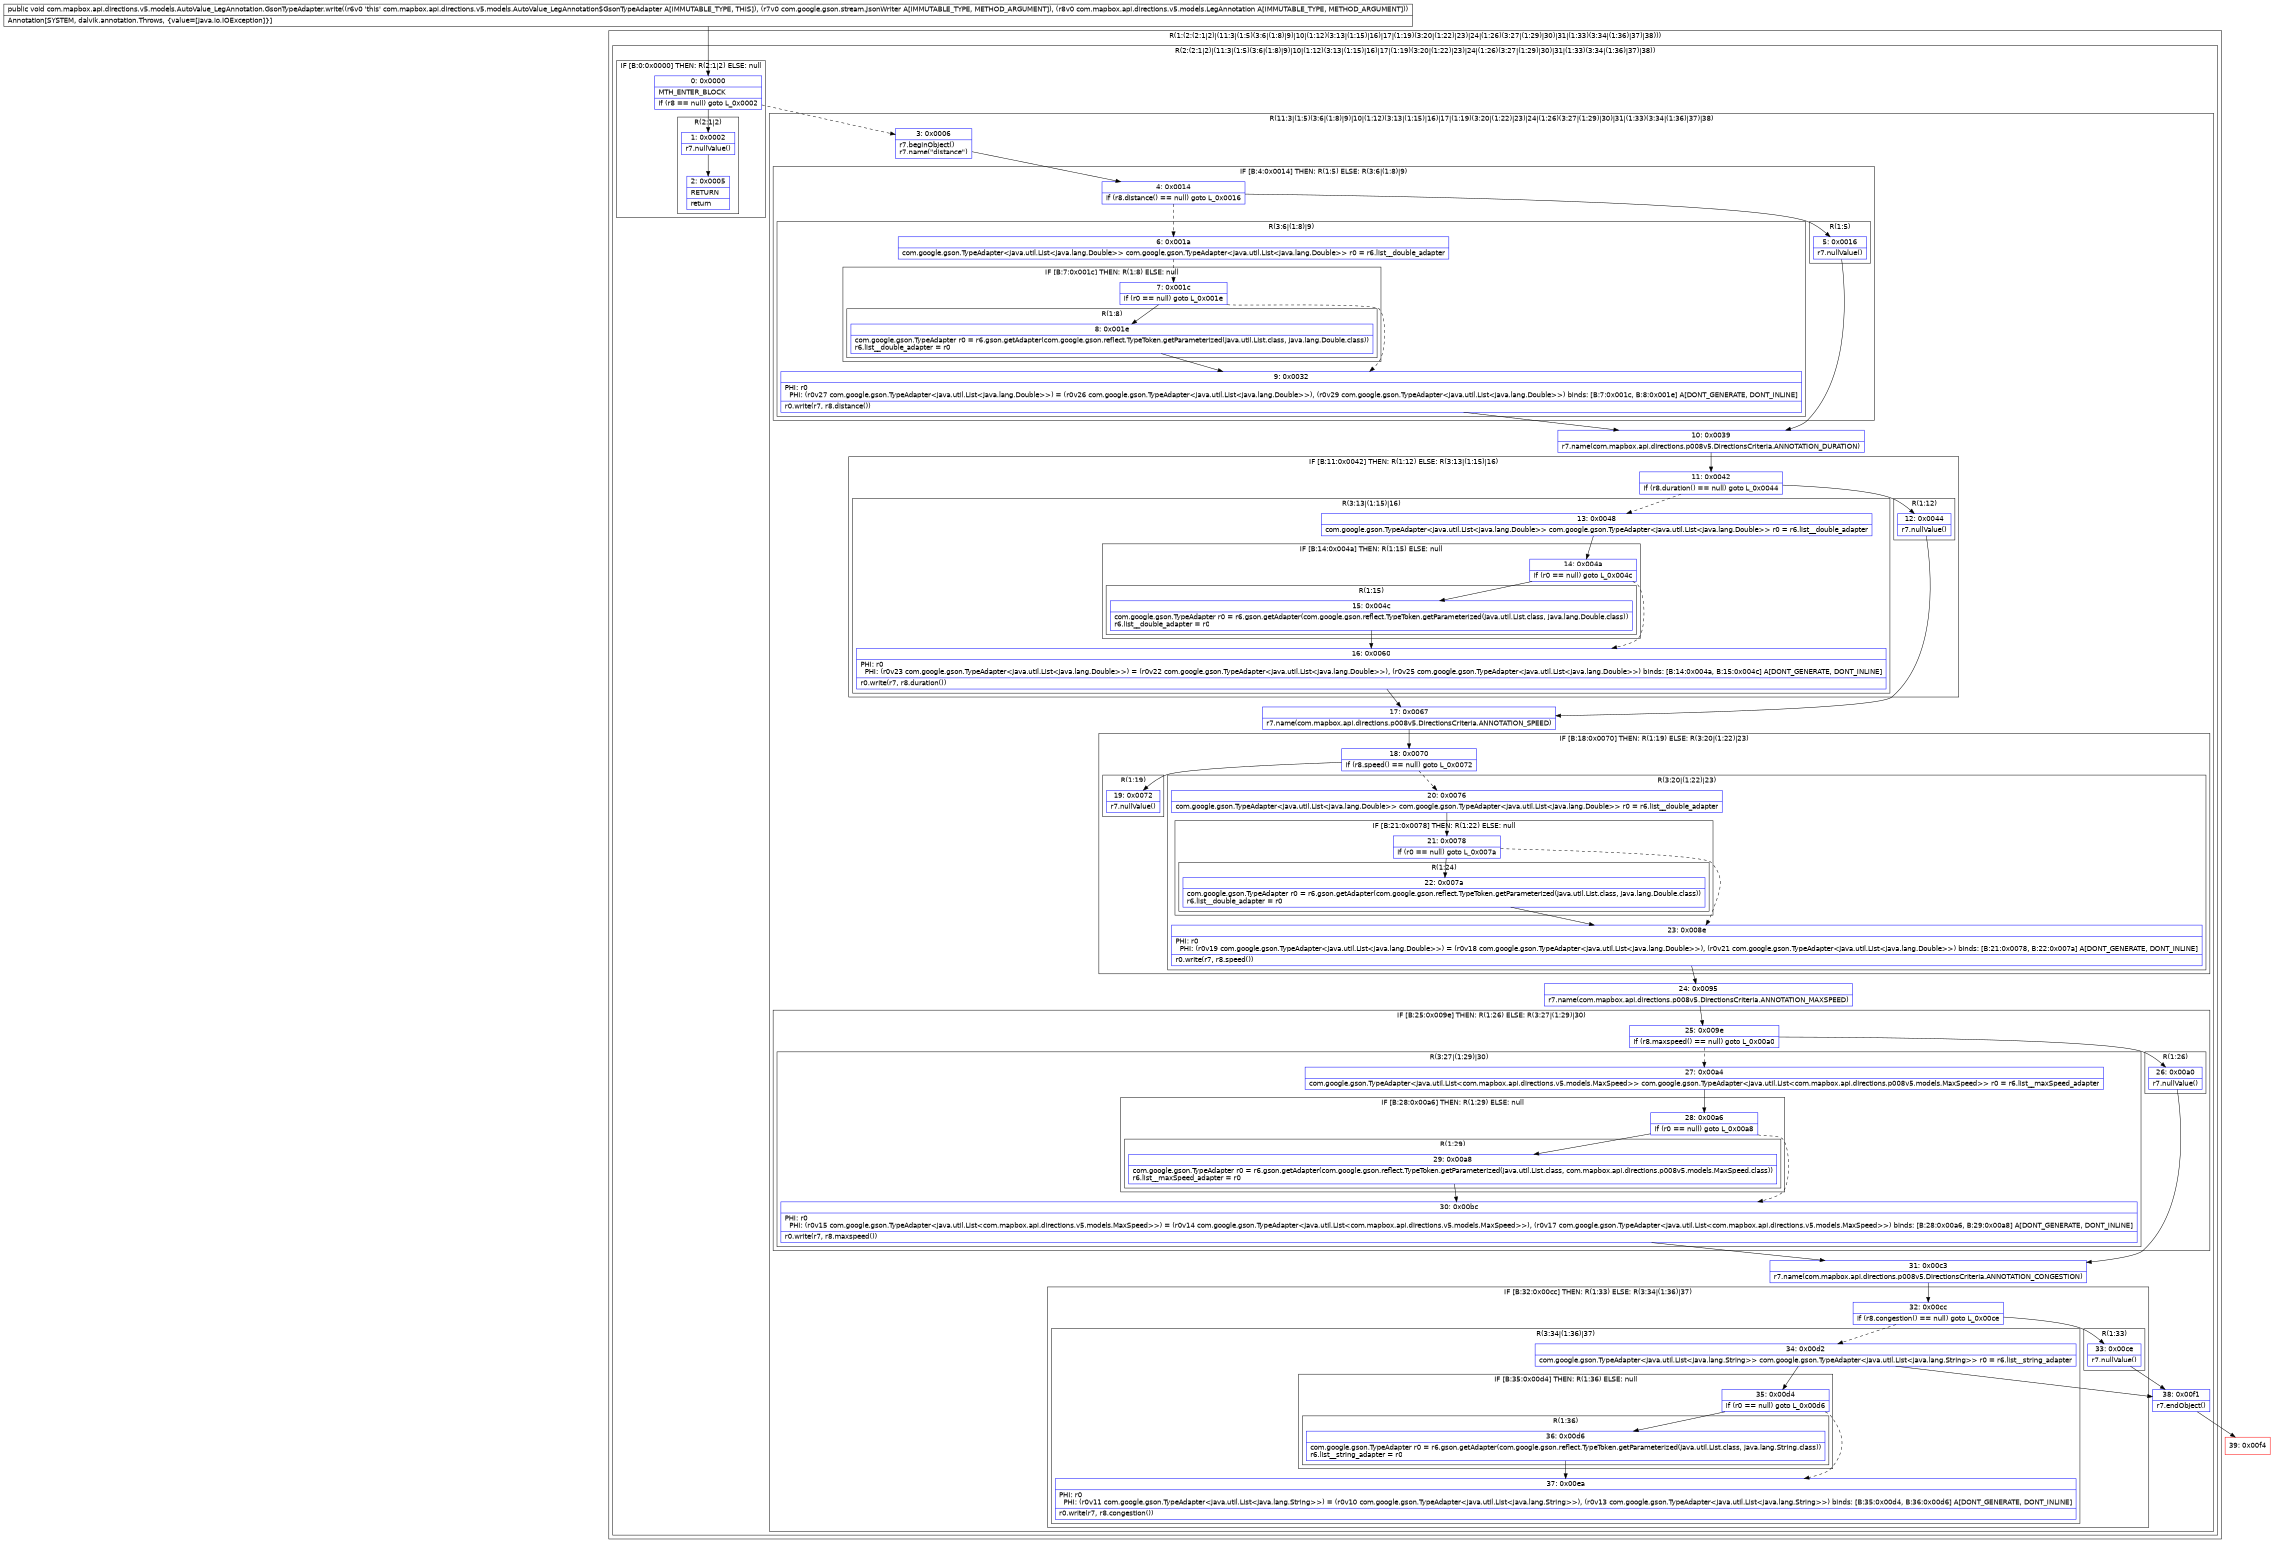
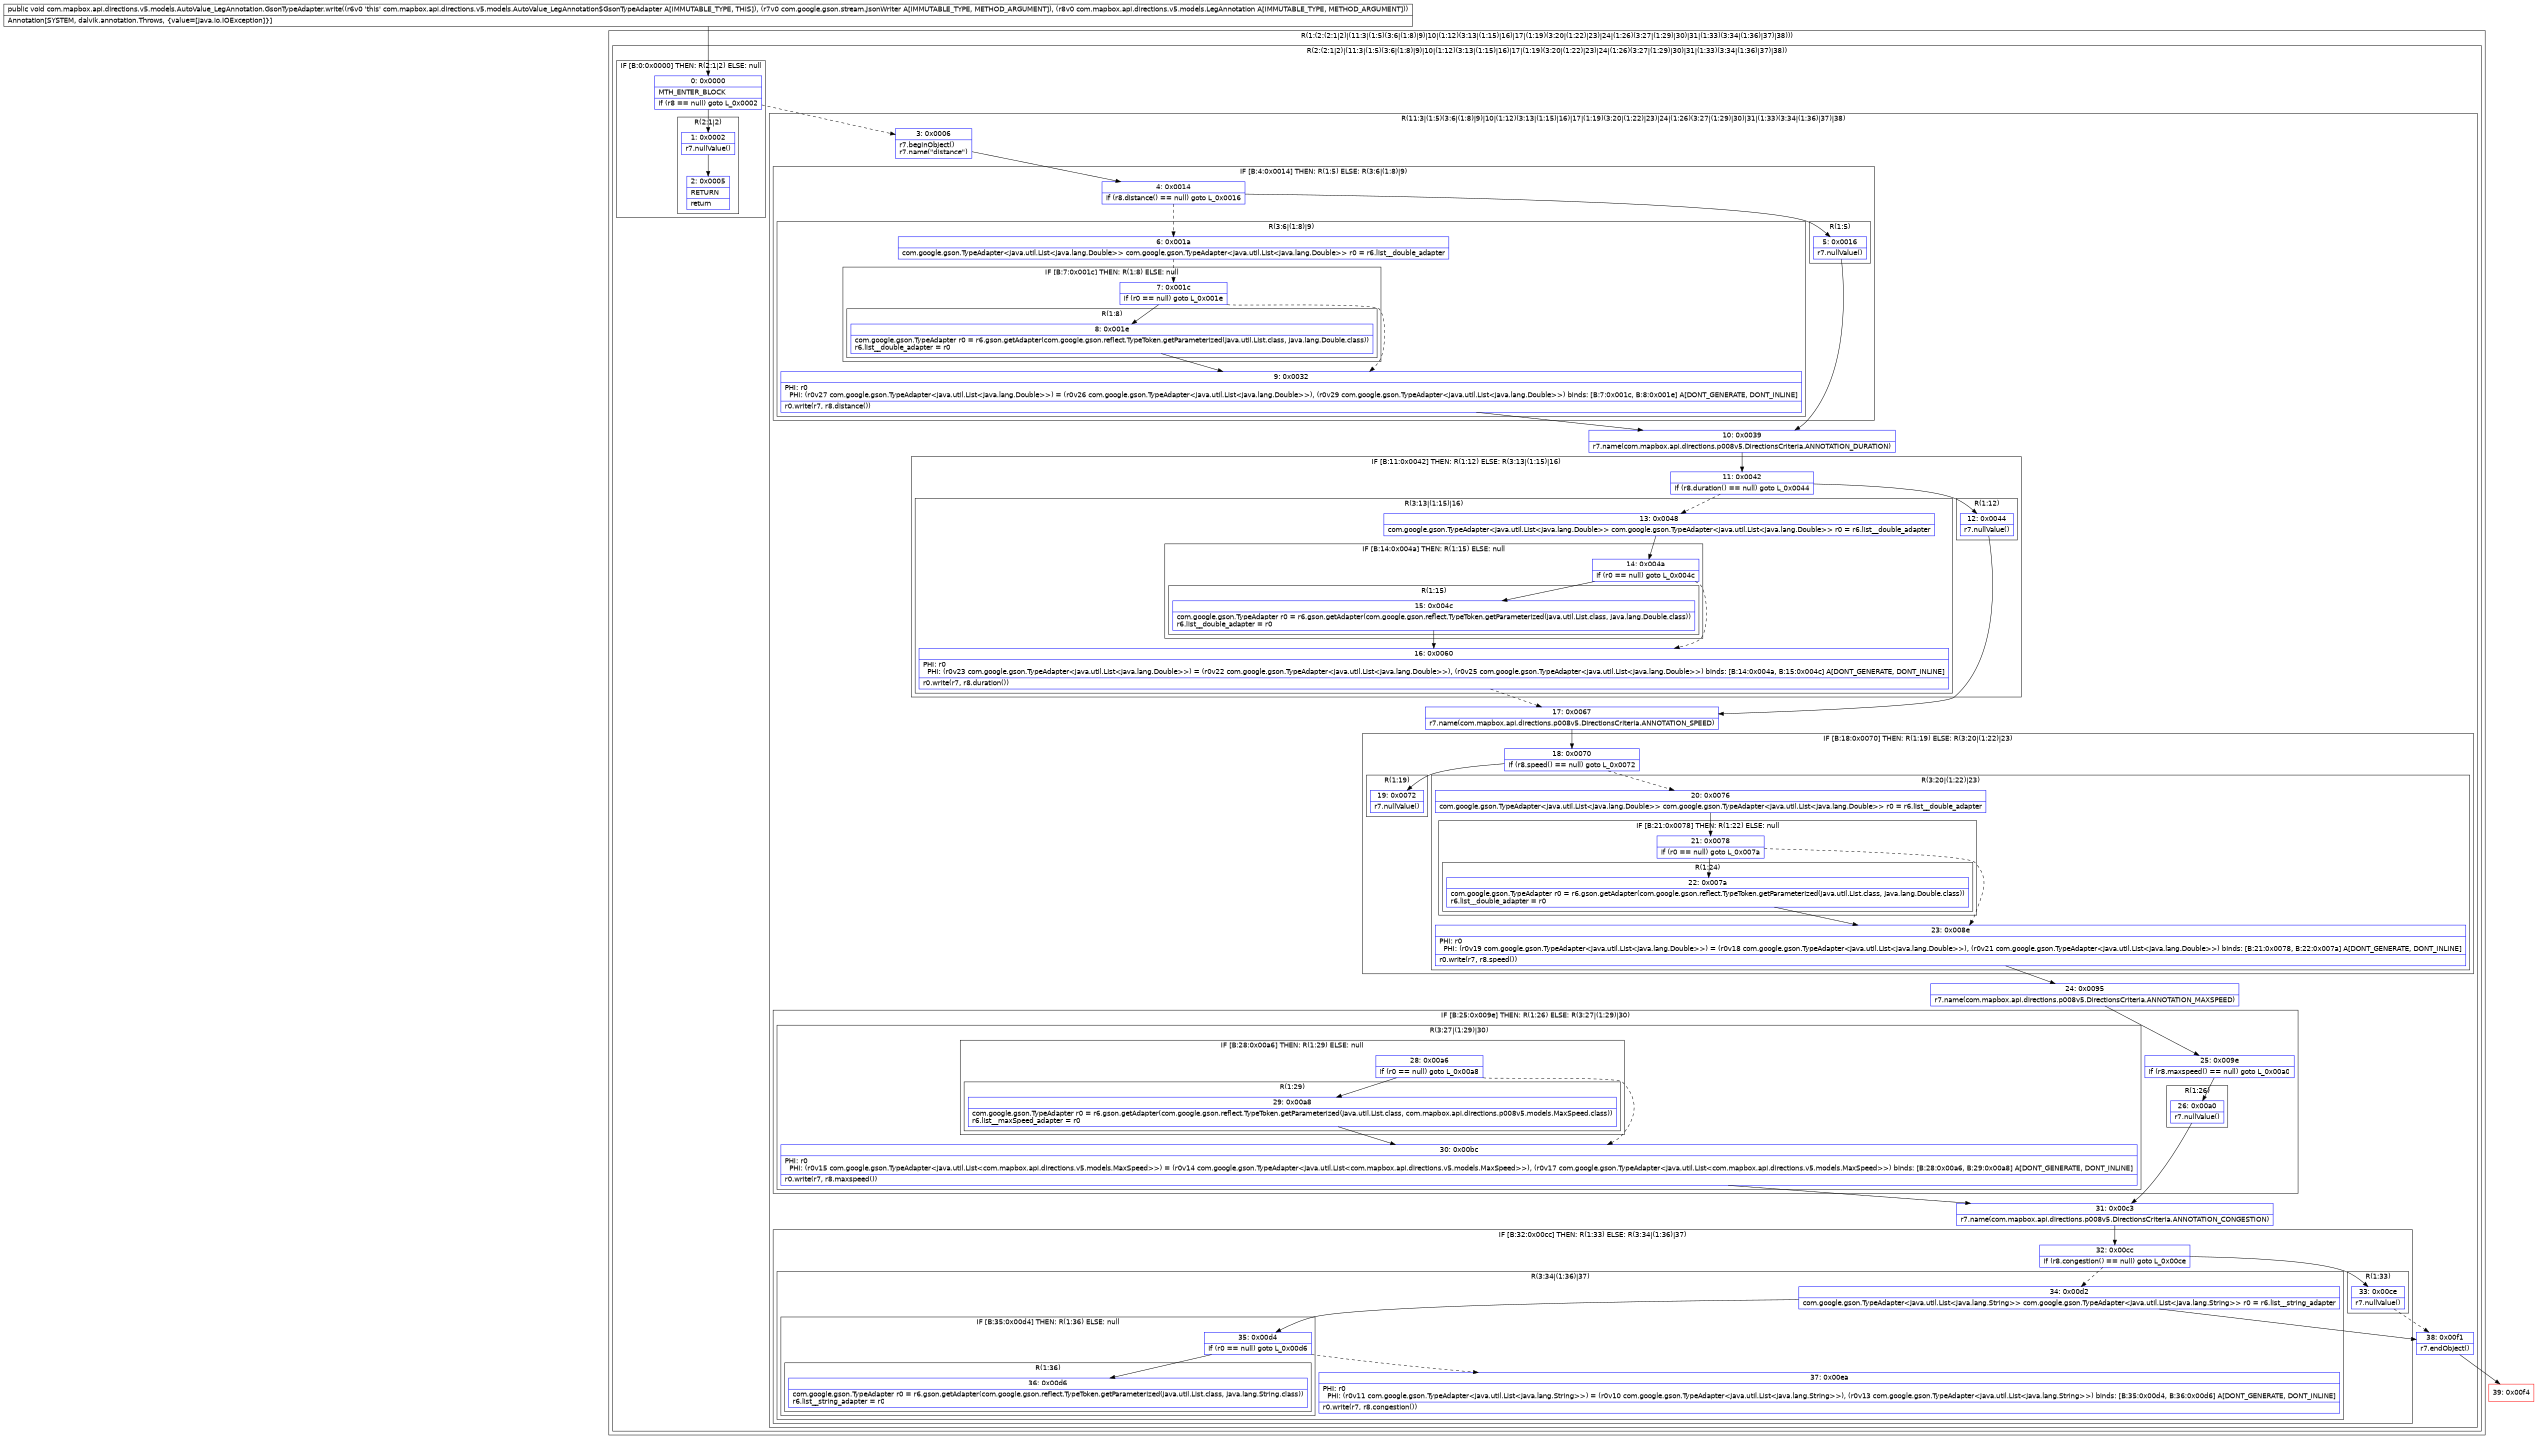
edge "16: 0x0060" -> "17: 0x0067": style solid -> dashed
node "27: 0x00a4": removed
edge "33: 0x00ce" -> "38: 0x00f1": style solid -> dashed
edge "36: 0x00d6" -> "37: 0x00ea": removed
